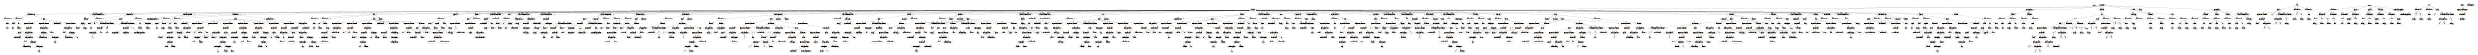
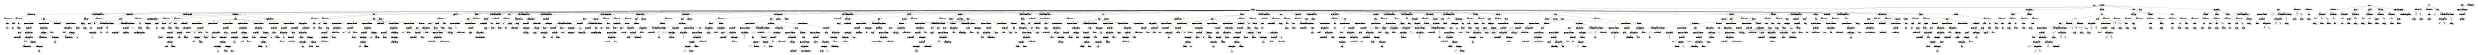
node "add": removed
